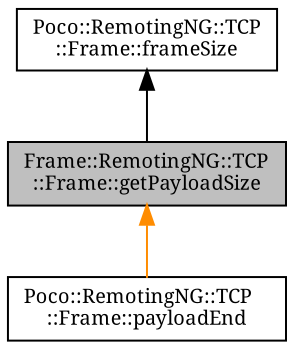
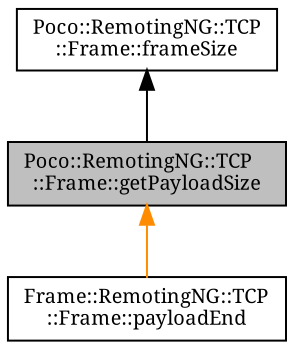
node "Frame::RemotingNG::TCP ::Frame::getPayloadSize": label "Frame::RemotingNG::TCP ::Frame::getPayloadSize" -> "Poco::RemotingNG::TCP ::Frame::getPayloadSize"
node "Poco::RemotingNG::TCP ::Frame::payloadEnd": label "Poco::RemotingNG::TCP ::Frame::payloadEnd" -> "Frame::RemotingNG::TCP ::Frame::payloadEnd"
